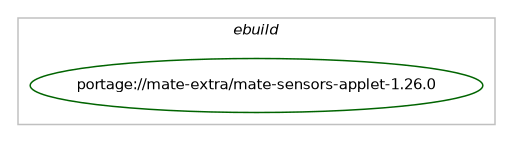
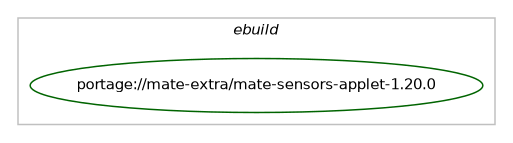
node "portage://mate-extra/mate-sensors-applet-1.26.0": label "portage://mate-extra/mate-sensors-applet-1.26.0" -> "portage://mate-extra/mate-sensors-applet-1.20.0"
